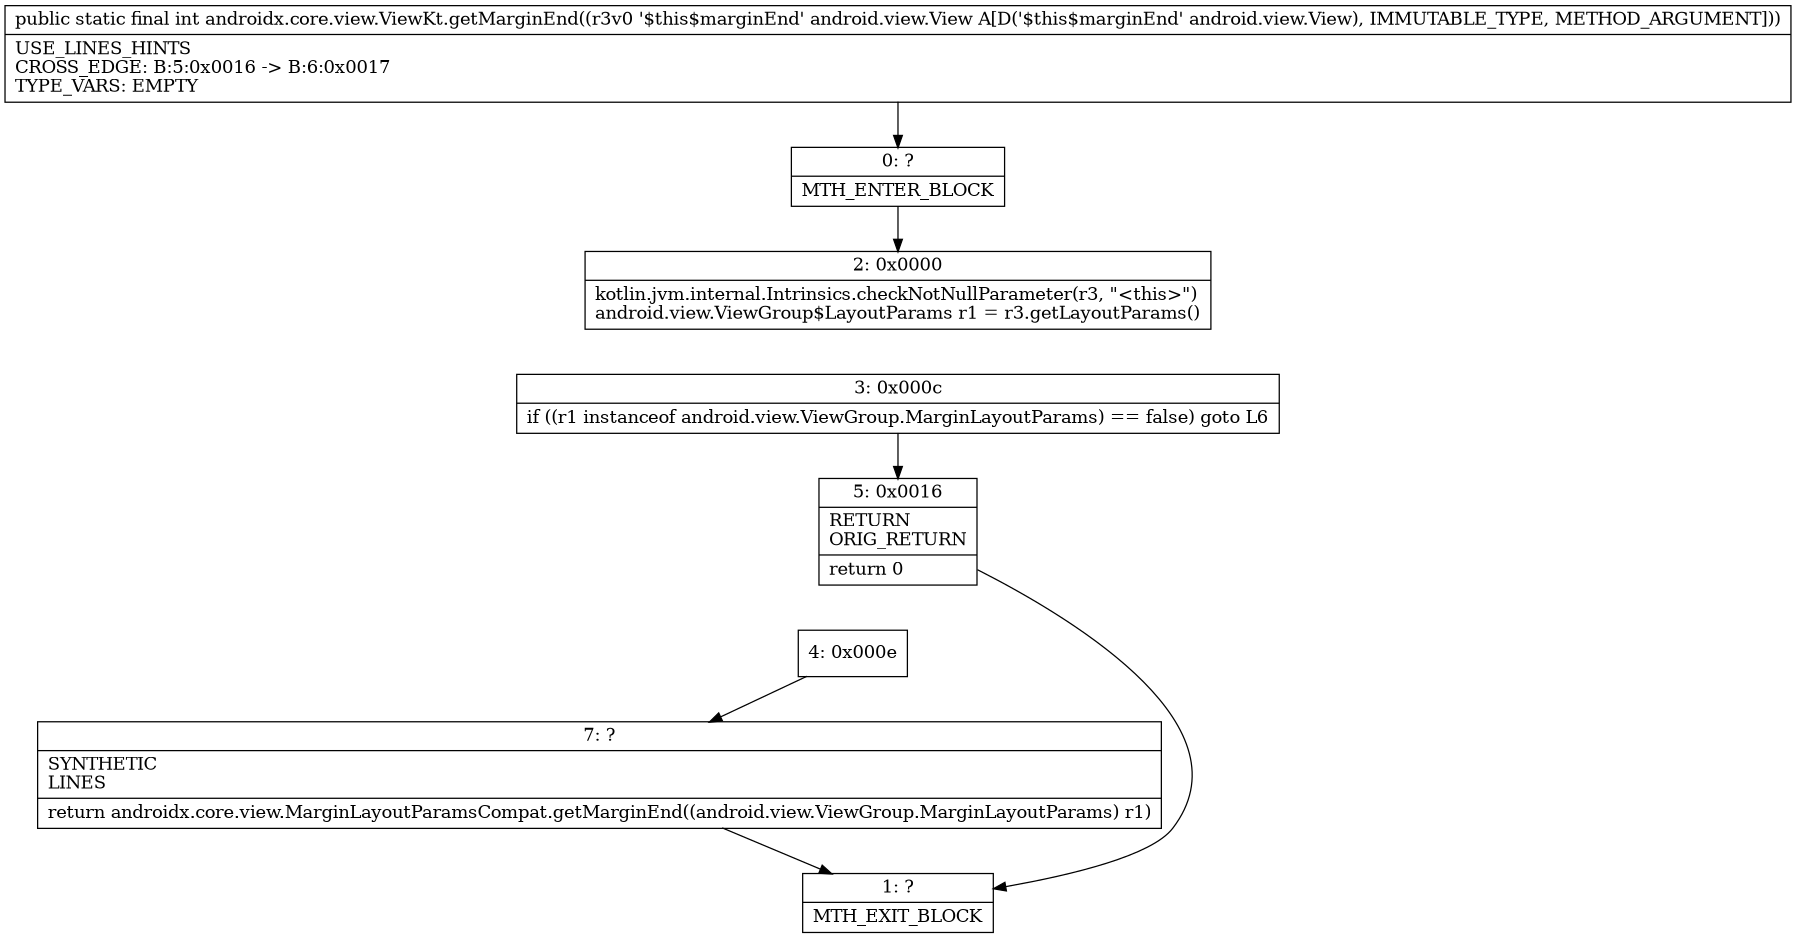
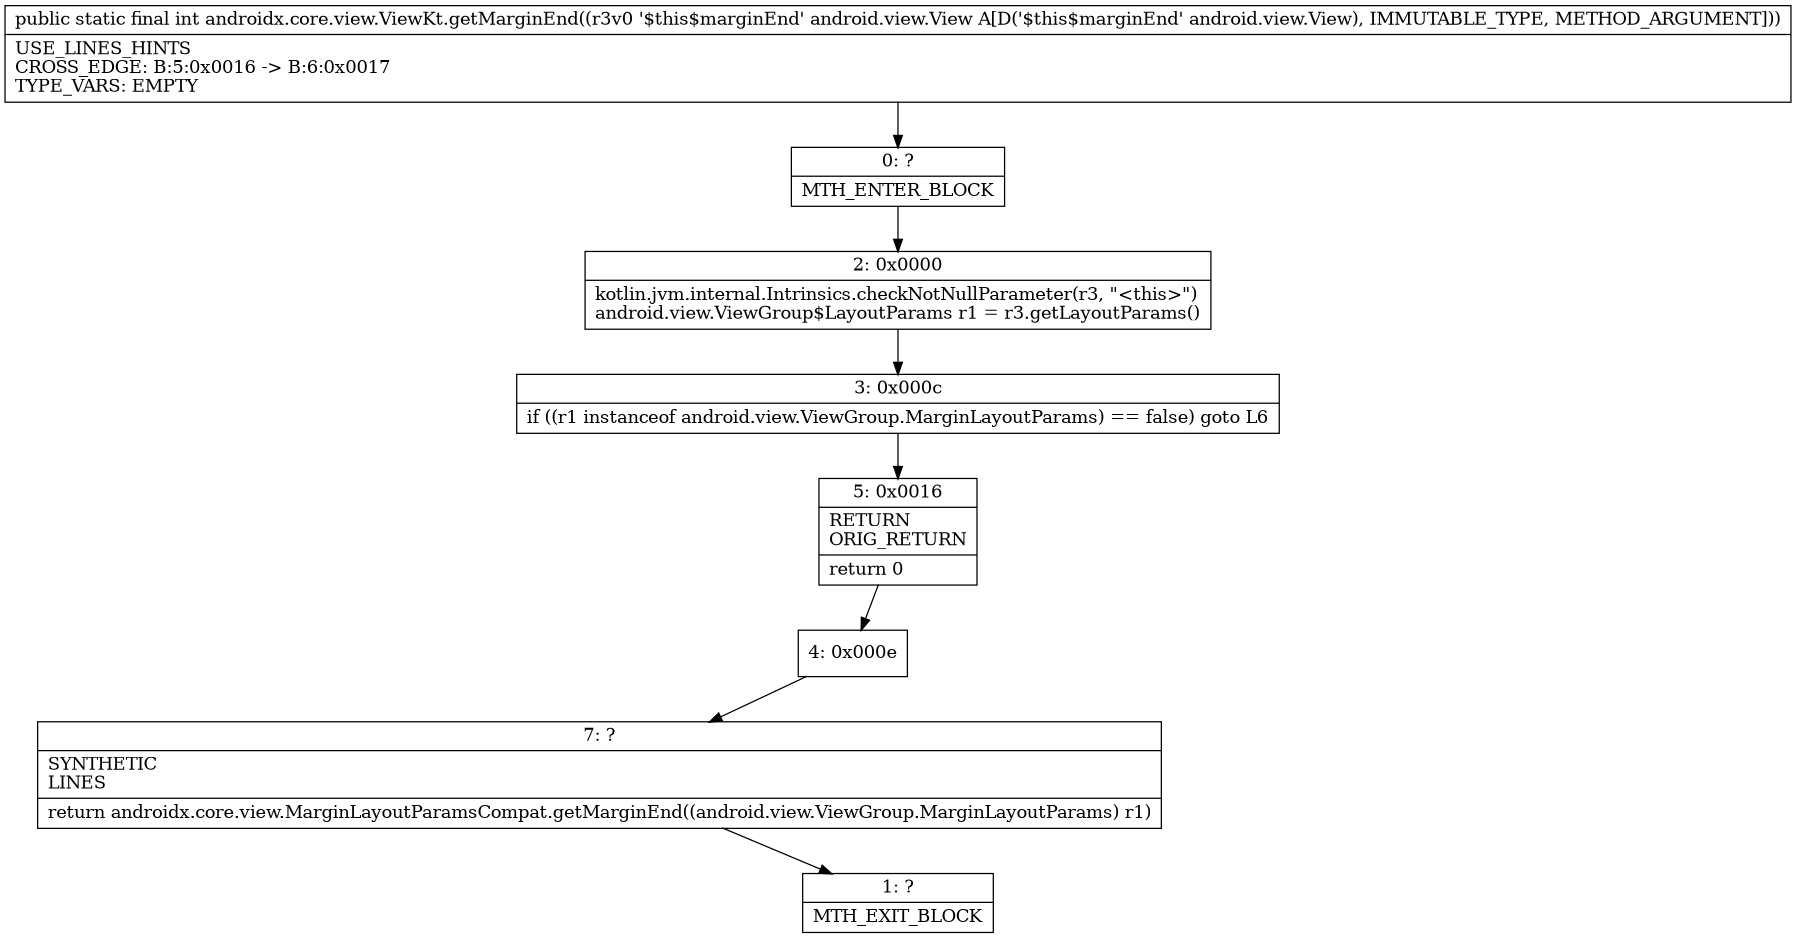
edge "2: 0x0000" -> "3: 0x000c": added
edge "5: 0x0016" -> "1: ?": now "5: 0x0016" -> "4: 0x000e"
